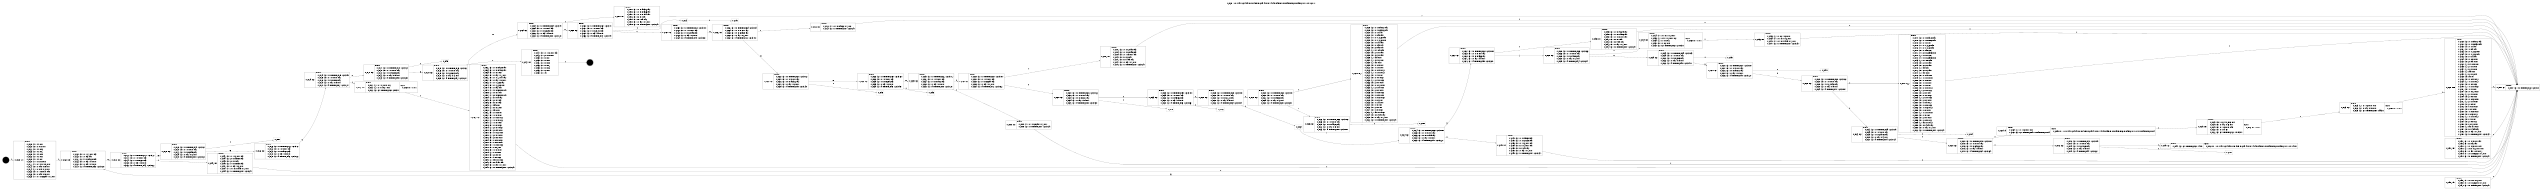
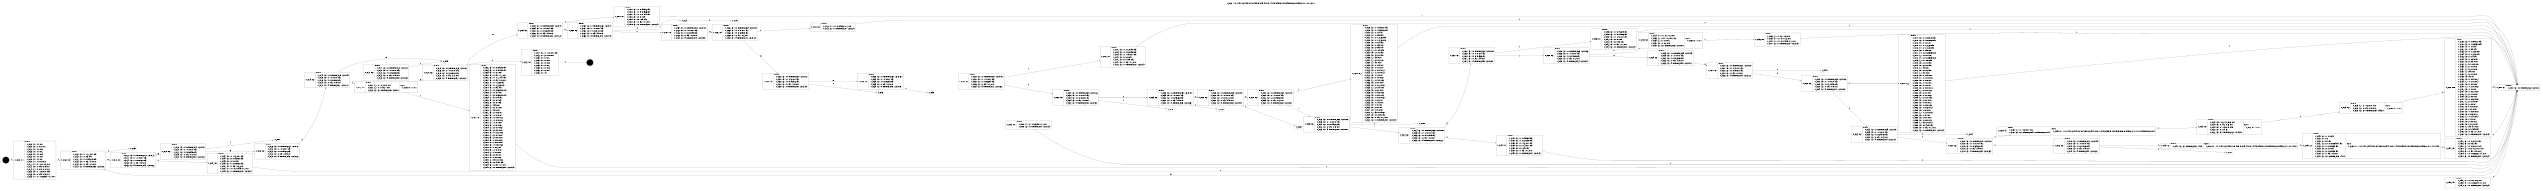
node "0x401e0b": removed
edge "0x4014d7 [25]" -> "0x4014f0 [25]": now "0x401847 [13]" -> "0x4014f0 [25]"
edge "0x4014be [25]" -> "0x4014d7 [25]": now "0x4014be [25]" -> "0x401eb3"
node "0x40159f [25]": removed
edge "0x401c5e" -> "0x40164e [25]": now "0x401635 [25]" -> "0x40164e [25]"
node "0x40199c [40]": added
node "0x401e5c": added
edge "0x401476 [22]" -> "0x40148c [25]": reversed
